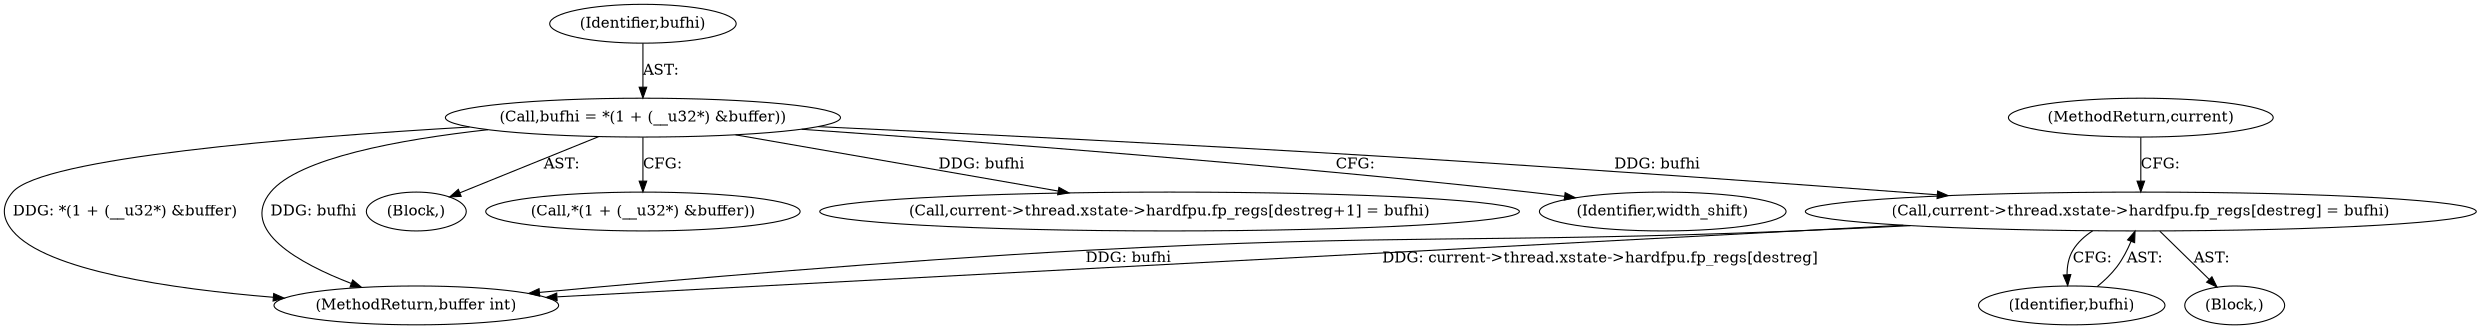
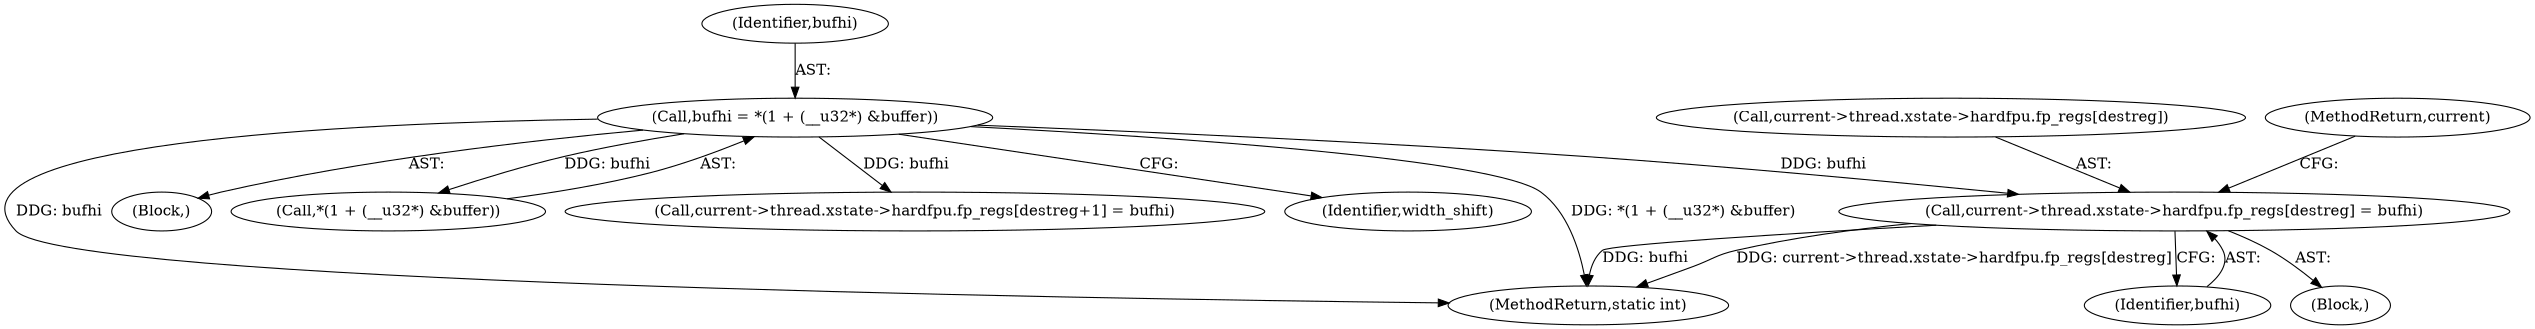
node "(Call,current->thread.xstate->hardfpu.fp_regs[destreg])": added
edge "(Call,bufhi = *(1 + (__u32*) &buffer))" -> "(Call,*(1 + (__u32*) &buffer))": label "CFG: " -> "DDG: bufhi"
edge "(Call,*(1 + (__u32*) &buffer))" -> "(Call,bufhi = *(1 + (__u32*) &buffer))": added, label "AST:"
node "(MethodReturn,buffer int)": label "(MethodReturn,buffer int)" -> "(MethodReturn,static int)"
